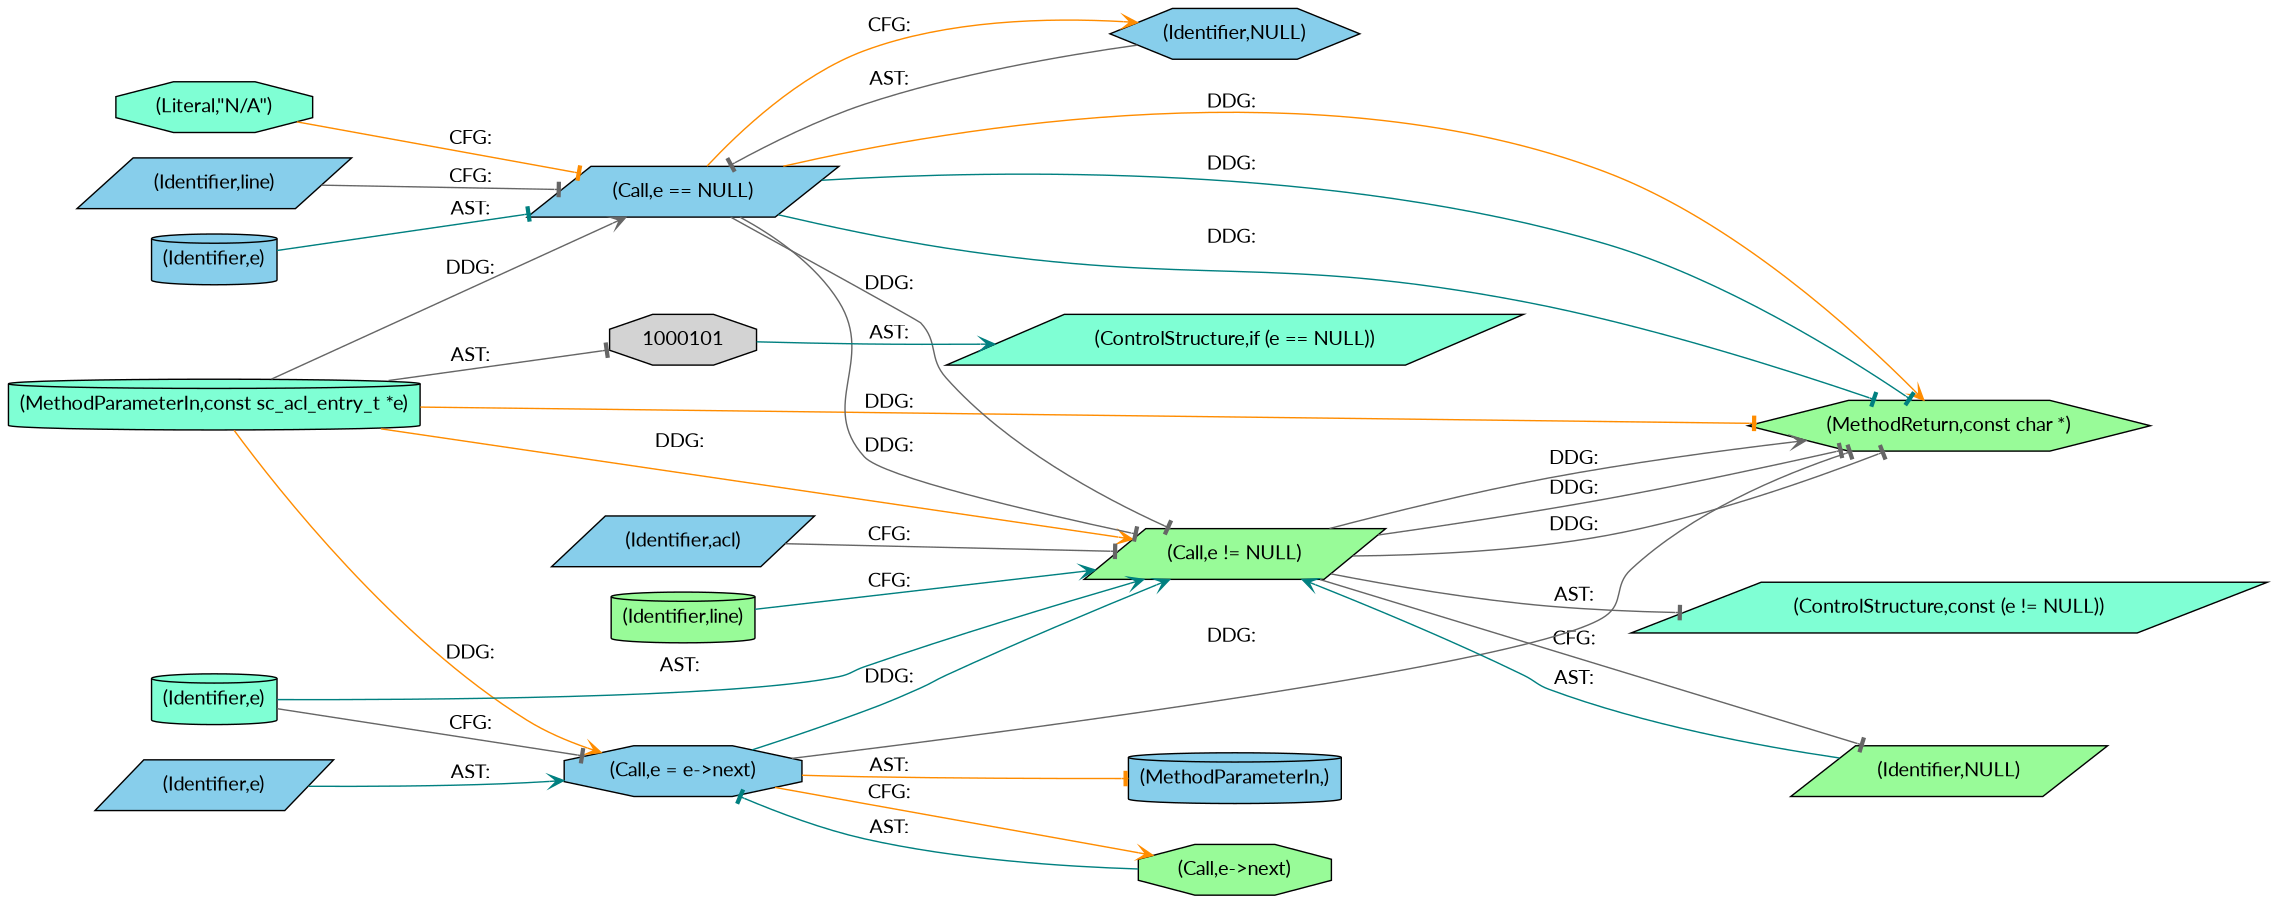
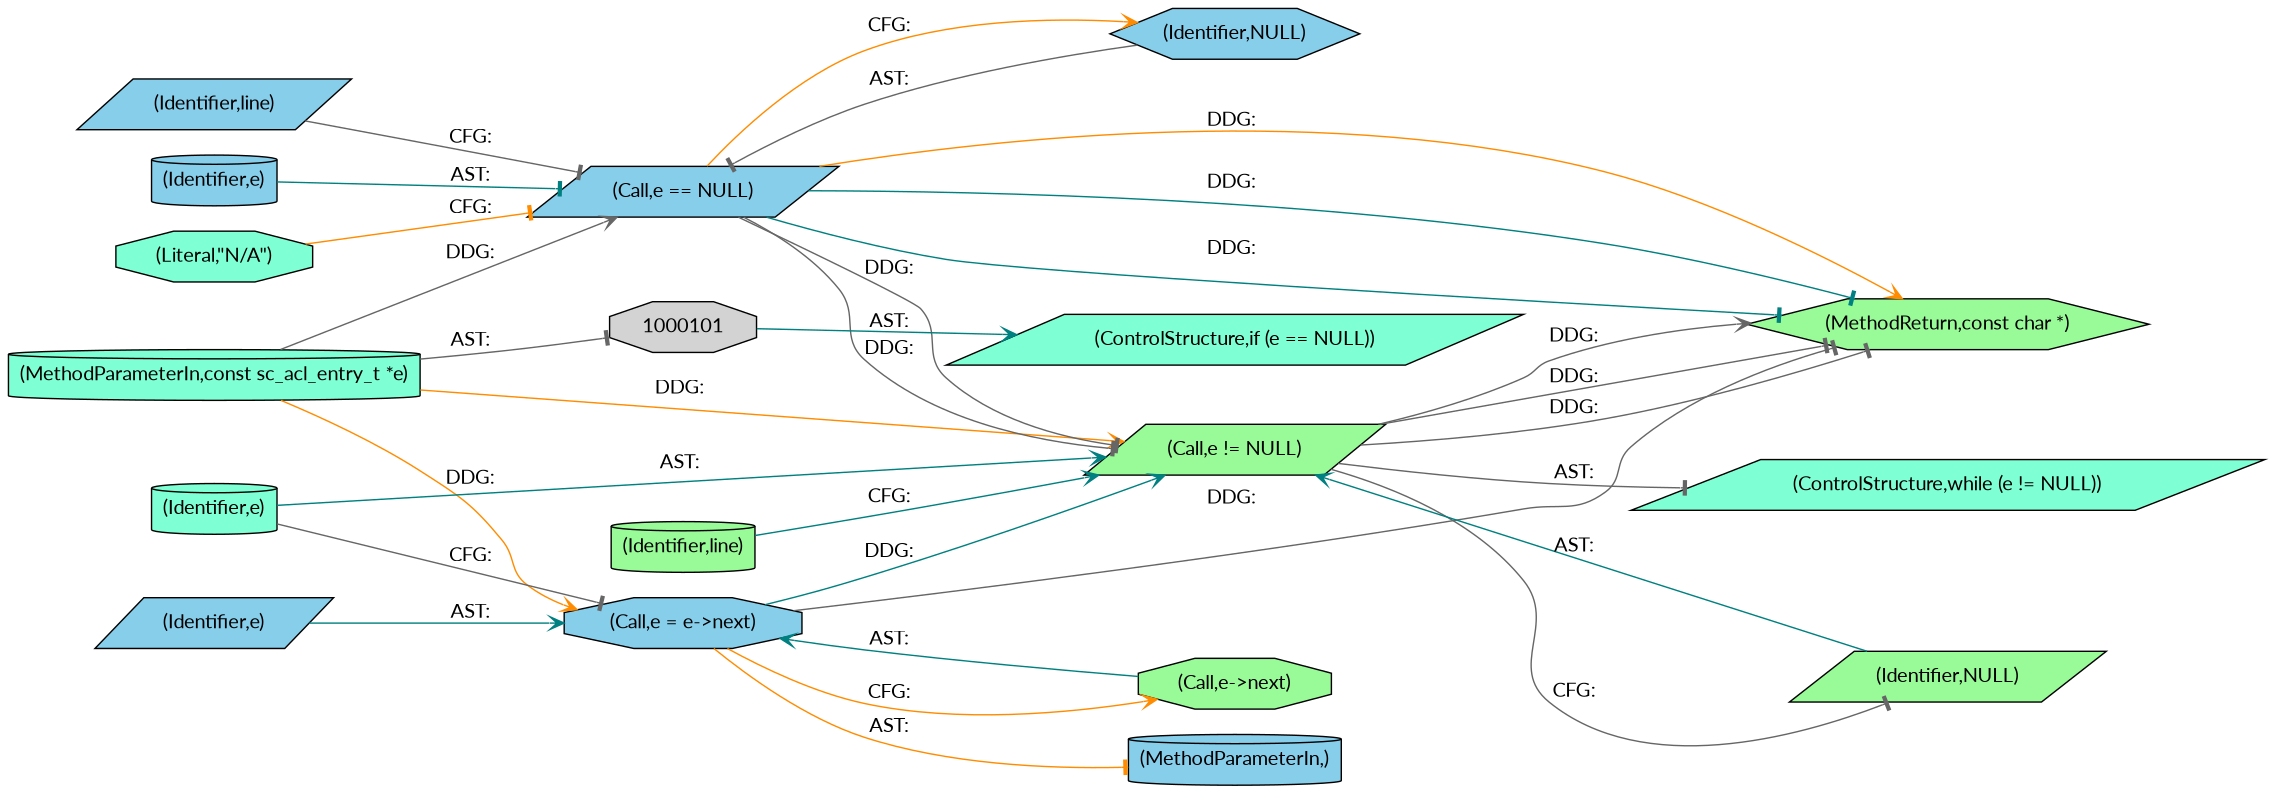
edge "(MethodParameterIn,const sc_acl_entry_t *e)" -> "(MethodReturn,const char *)": removed, label "DDG:"
node "(Identifier,acl)": removed
node "(ControlStructure,const (e != NULL))": label "(ControlStructure,const (e != NULL))" -> "(ControlStructure,while (e != NULL))"
edge "(Call,e->next)" -> "(Call,e = e->next)": arrowhead tee -> vee
